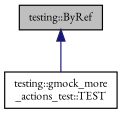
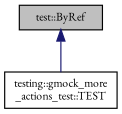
node "testing::ByRef": label "testing::ByRef" -> "test::ByRef"
